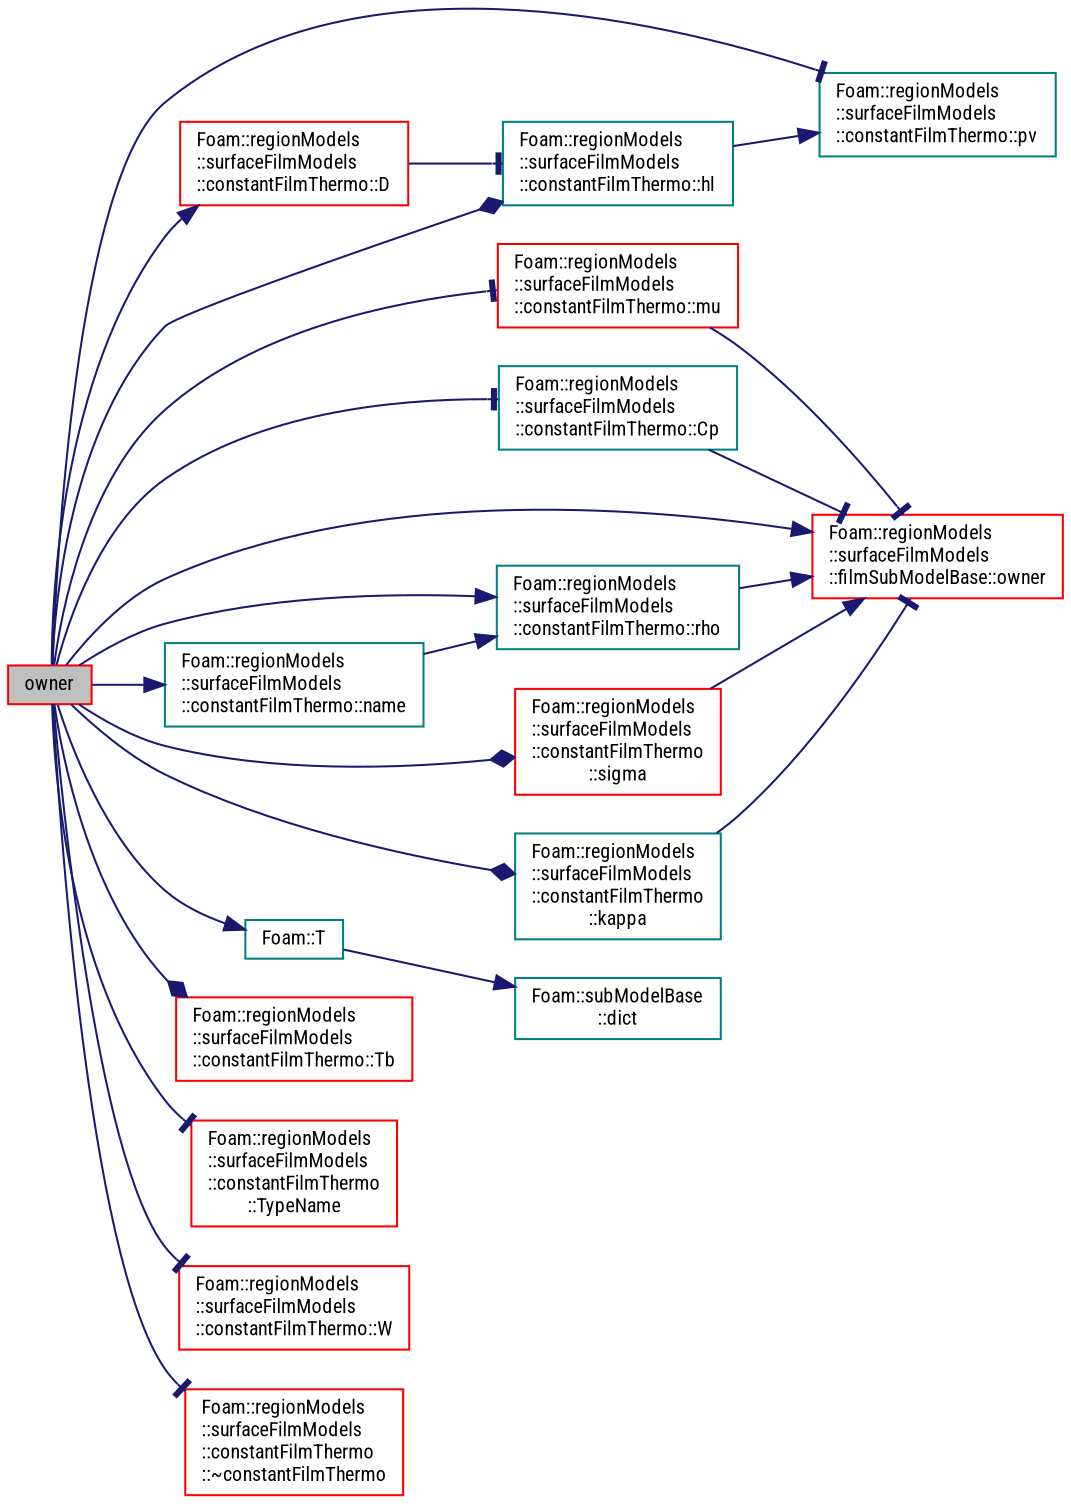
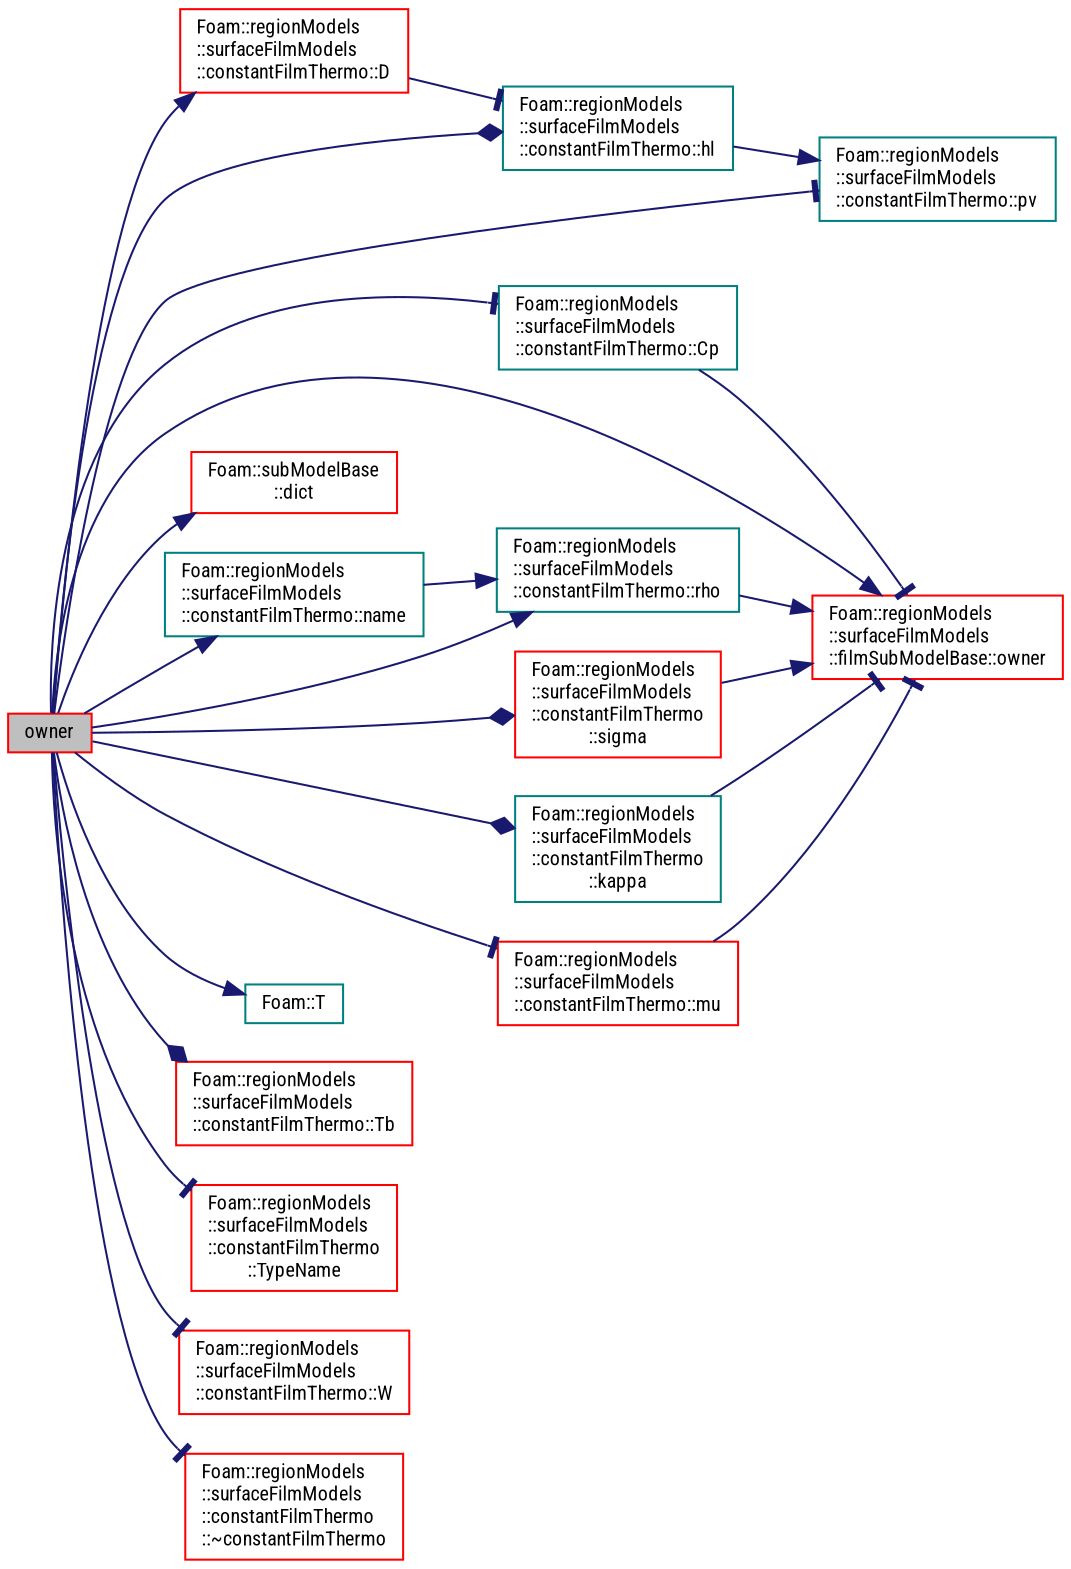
edge "Foam::T" -> "Foam::subModelBase ::dict": now "owner" -> "Foam::subModelBase ::dict"
node "Foam::subModelBase ::dict": color teal -> red
